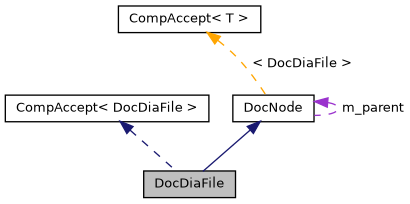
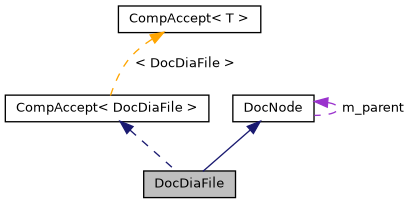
edge "DocNode" -> "CompAccept< T >": now "CompAccept< DocDiaFile >" -> "CompAccept< T >"
